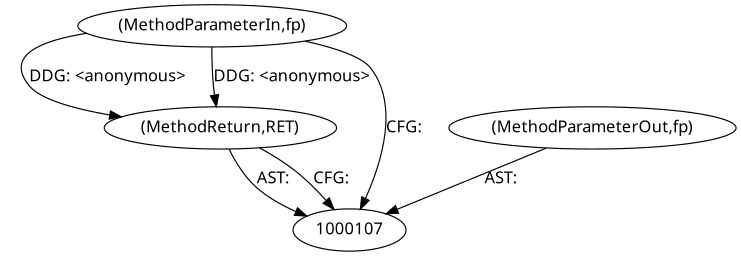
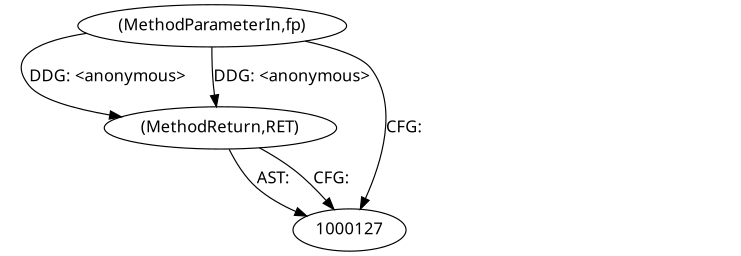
node "(MethodParameterOut,fp)": removed
node "1000107": label "1000107" -> "1000127"
